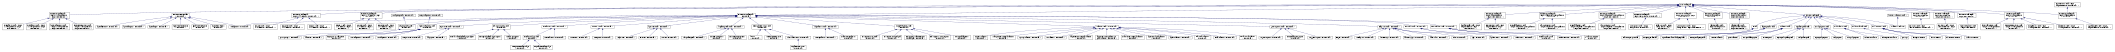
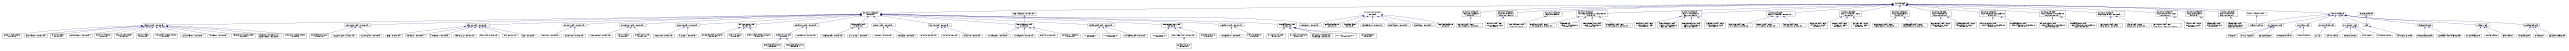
edge "CloudSubModelBase< Foam::ReactingCloud < CloudType > >" -> "CompositionModel< Foam ::ReactingCloud< CloudType > >": reversed
node "CloudSubModelBase< Foam::KinematicCloud < CloudType > >": label "CloudSubModelBase< Foam::KinematicCloud < CloudType > >" -> "CloudSubModelBase< LiquidEvaporationBoil::KinematicCloud < CloudType > >"
edge "HeatTransferModel< CloudType >" -> "NoHeatTransfer< CloudType >": reversed
node "BreakupModel< Foam ::SprayCloud< CloudType > >": added
node "PatchInteractionModel < Foam::KinematicCloud < CloudType > >": label "PatchInteractionModel < Foam::KinematicCloud < CloudType > >" -> "ReactingCloud < Foam::KinematicCloud < CloudType > >"
edge "contactAngleForce" -> "force": reversed
node "FieldActivatedInjection < CloudType >": added
node "PtrList < CloudType >": label "PtrList < CloudType >" -> "SuppressionCollision < CloudType >"
